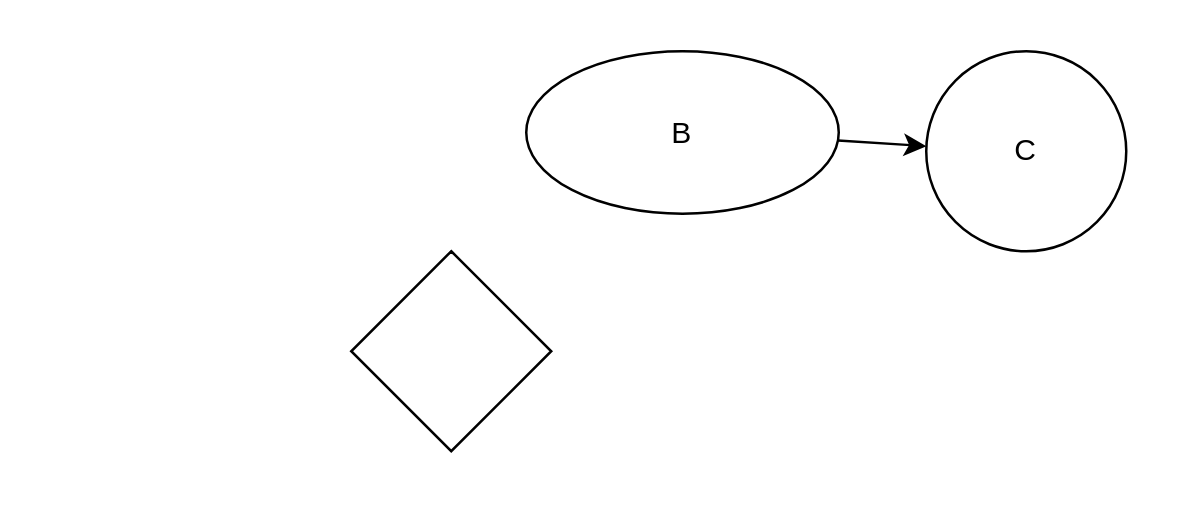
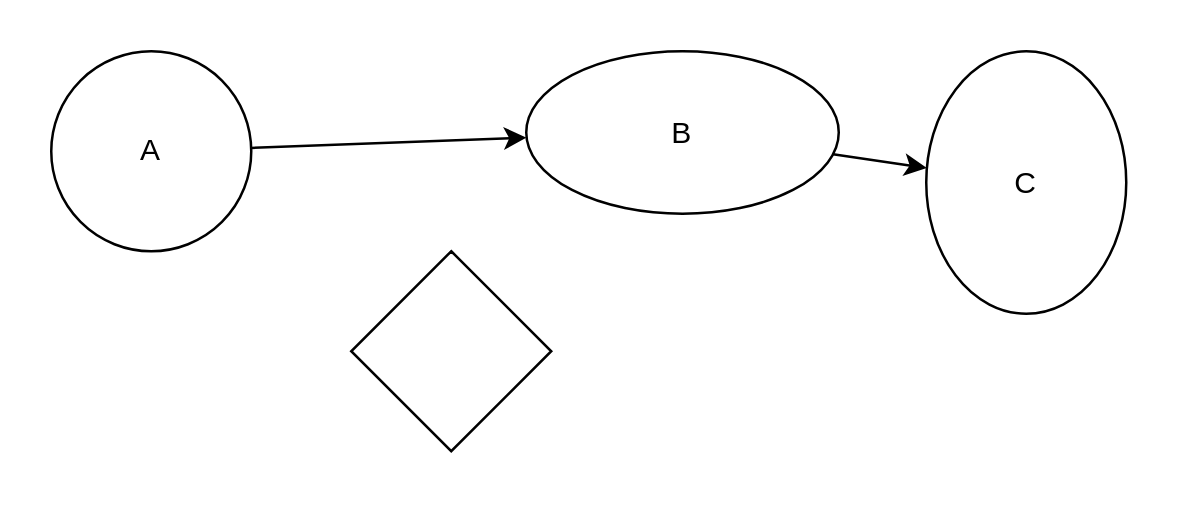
edge "A" -> "B": added
node "A": added
node "C": size 200x200 -> 200x263
